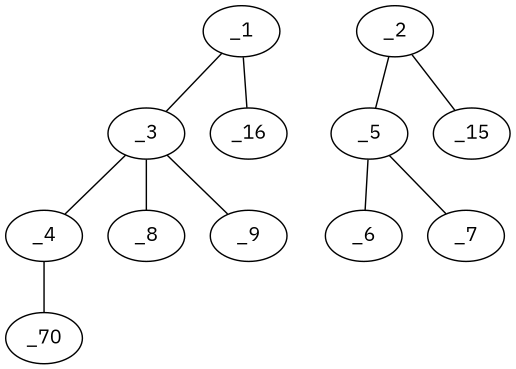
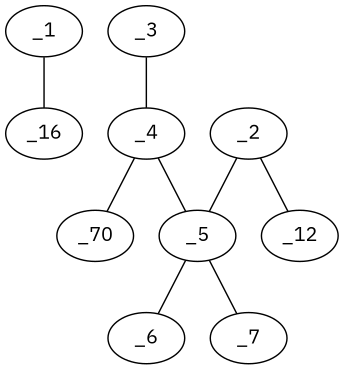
edge "_1" -- "_3": removed
node "_15": label "_15" -> "_12"
edge "_4" -- "_5": added
node "_8": removed
node "_9": removed
